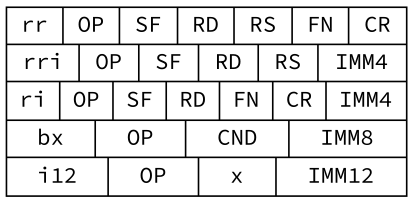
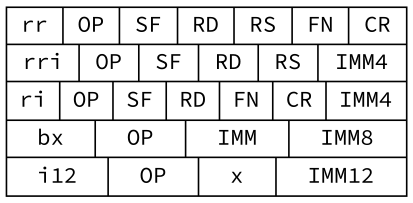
node "rr": text "CND" -> "IMM"
